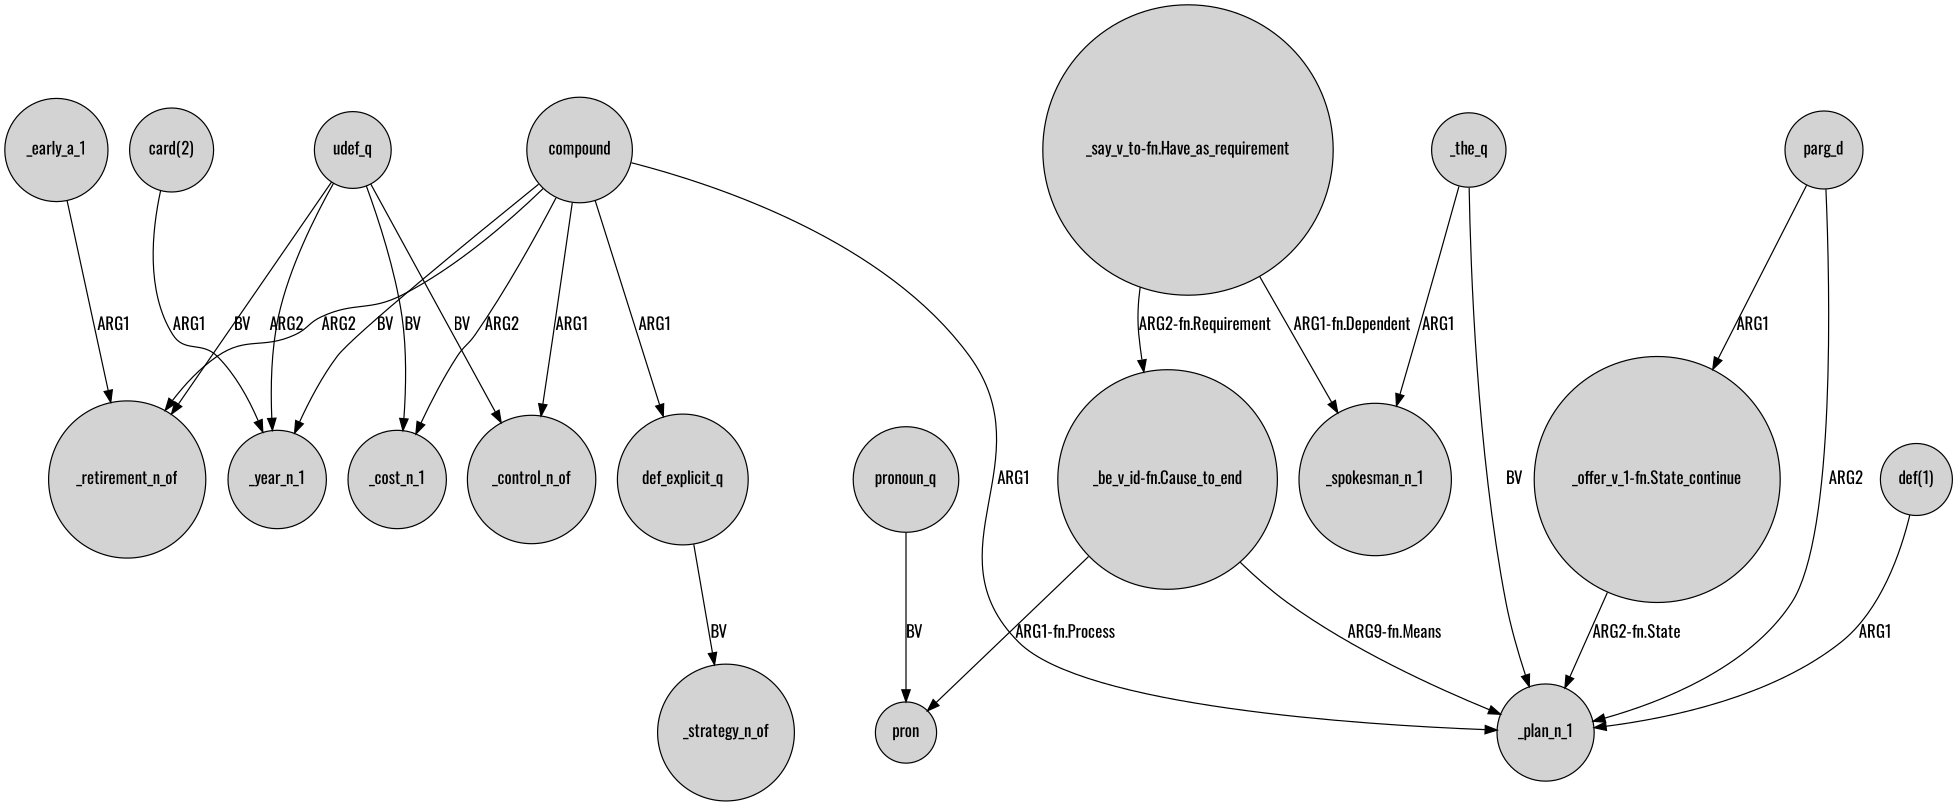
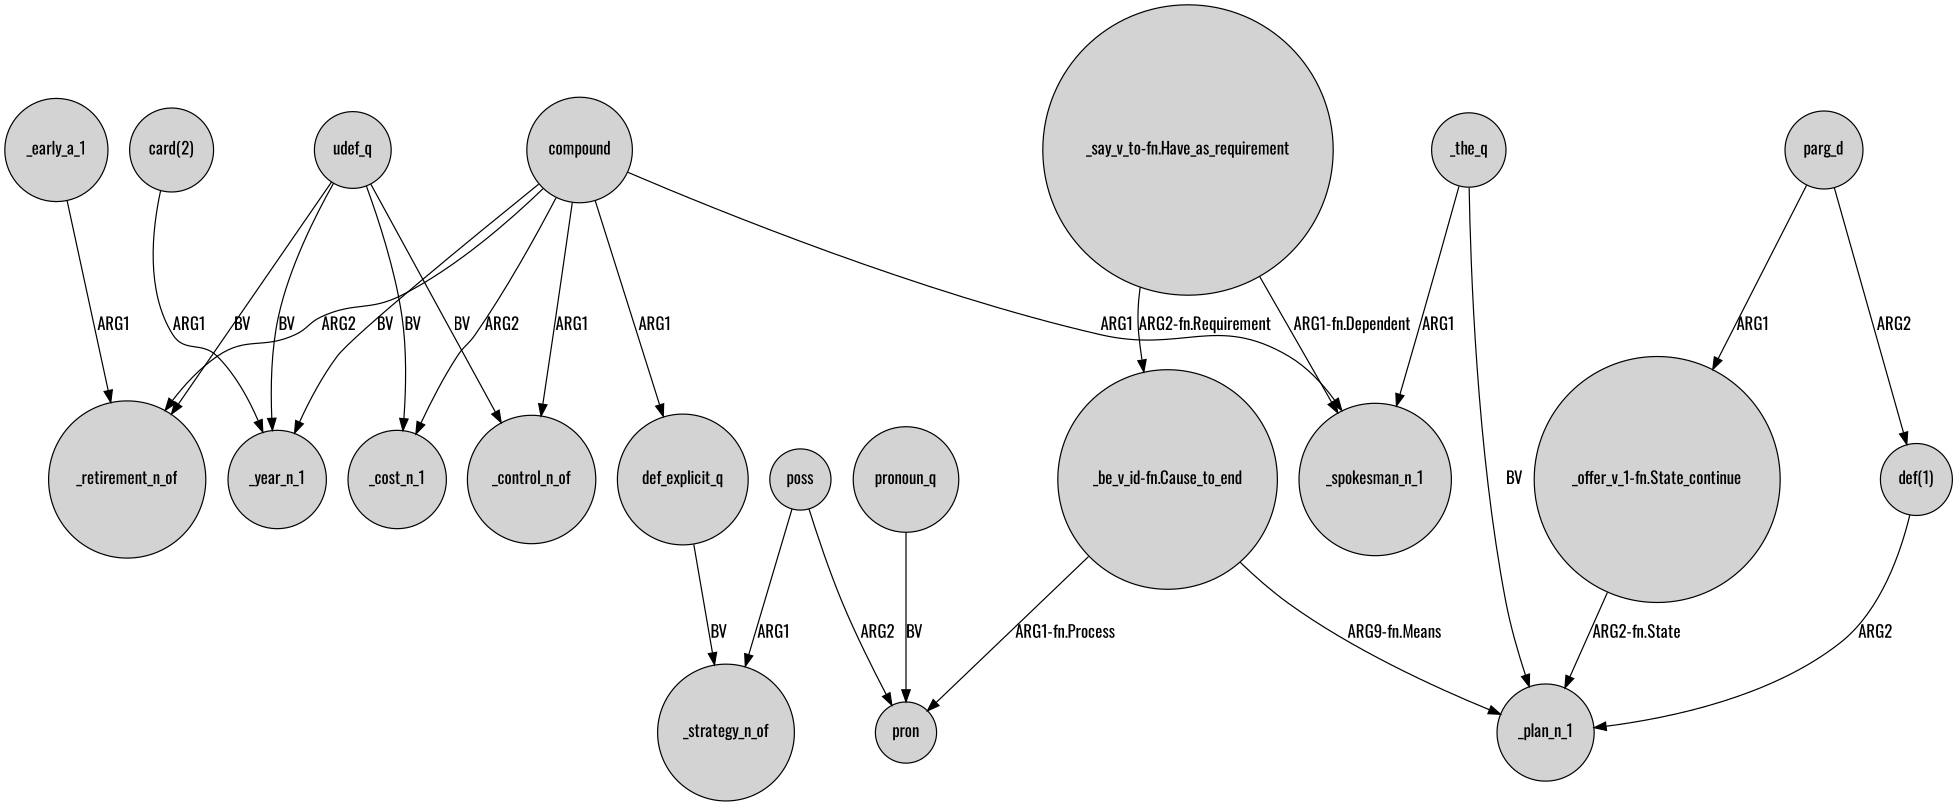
edge "udef_q" -> "_year_n_1": label "ARG2" -> "BV"
node "poss": added
edge "parg_d" -> "_plan_n_1": now "parg_d" -> "def(1)"
edge "compound" -> "_plan_n_1": now "compound" -> "_spokesman_n_1"
edge "def(1)" -> "_plan_n_1": label "ARG1" -> "ARG2"
